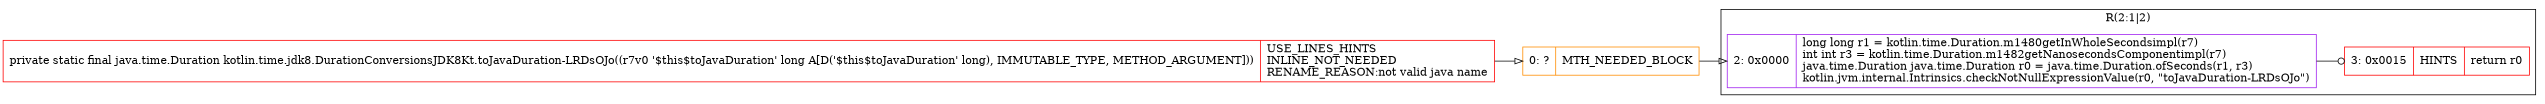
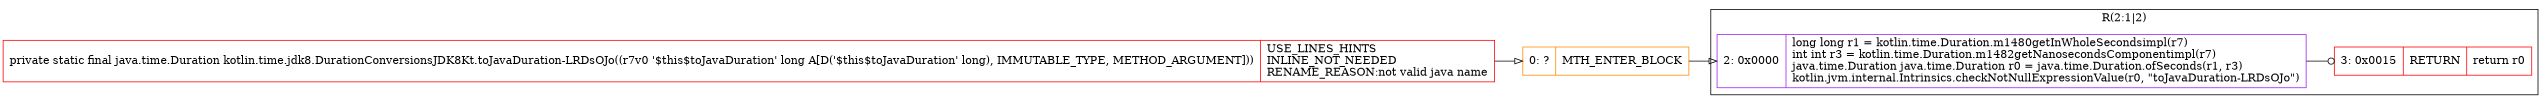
node "0: ?": text "MTH_NEEDED_BLOCK" -> "MTH_ENTER_BLOCK"
node "3: 0x0015": text "HINTS" -> "RETURN"
